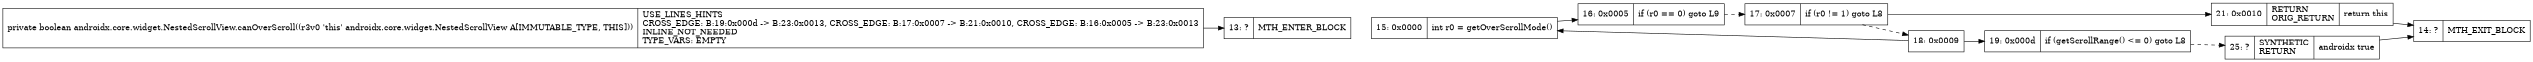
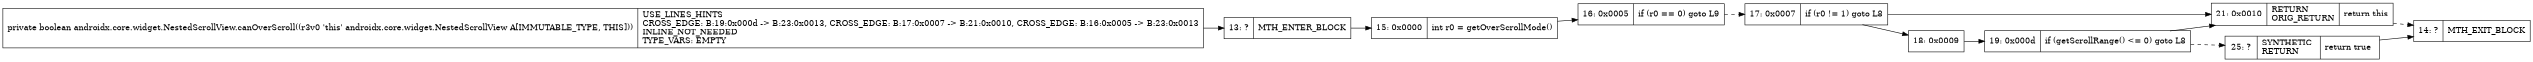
edge "21: 0x0010" -> "14: ?": style solid -> dashed
edge "19: 0x000d" -> "21: 0x0010": added
edge "17: 0x0007" -> "18: 0x0009": style dashed -> solid
edge "18: 0x0009" -> "15: 0x0000": now "13: ?" -> "15: 0x0000"
node "25: ?": text "androidx true" -> "return true"
